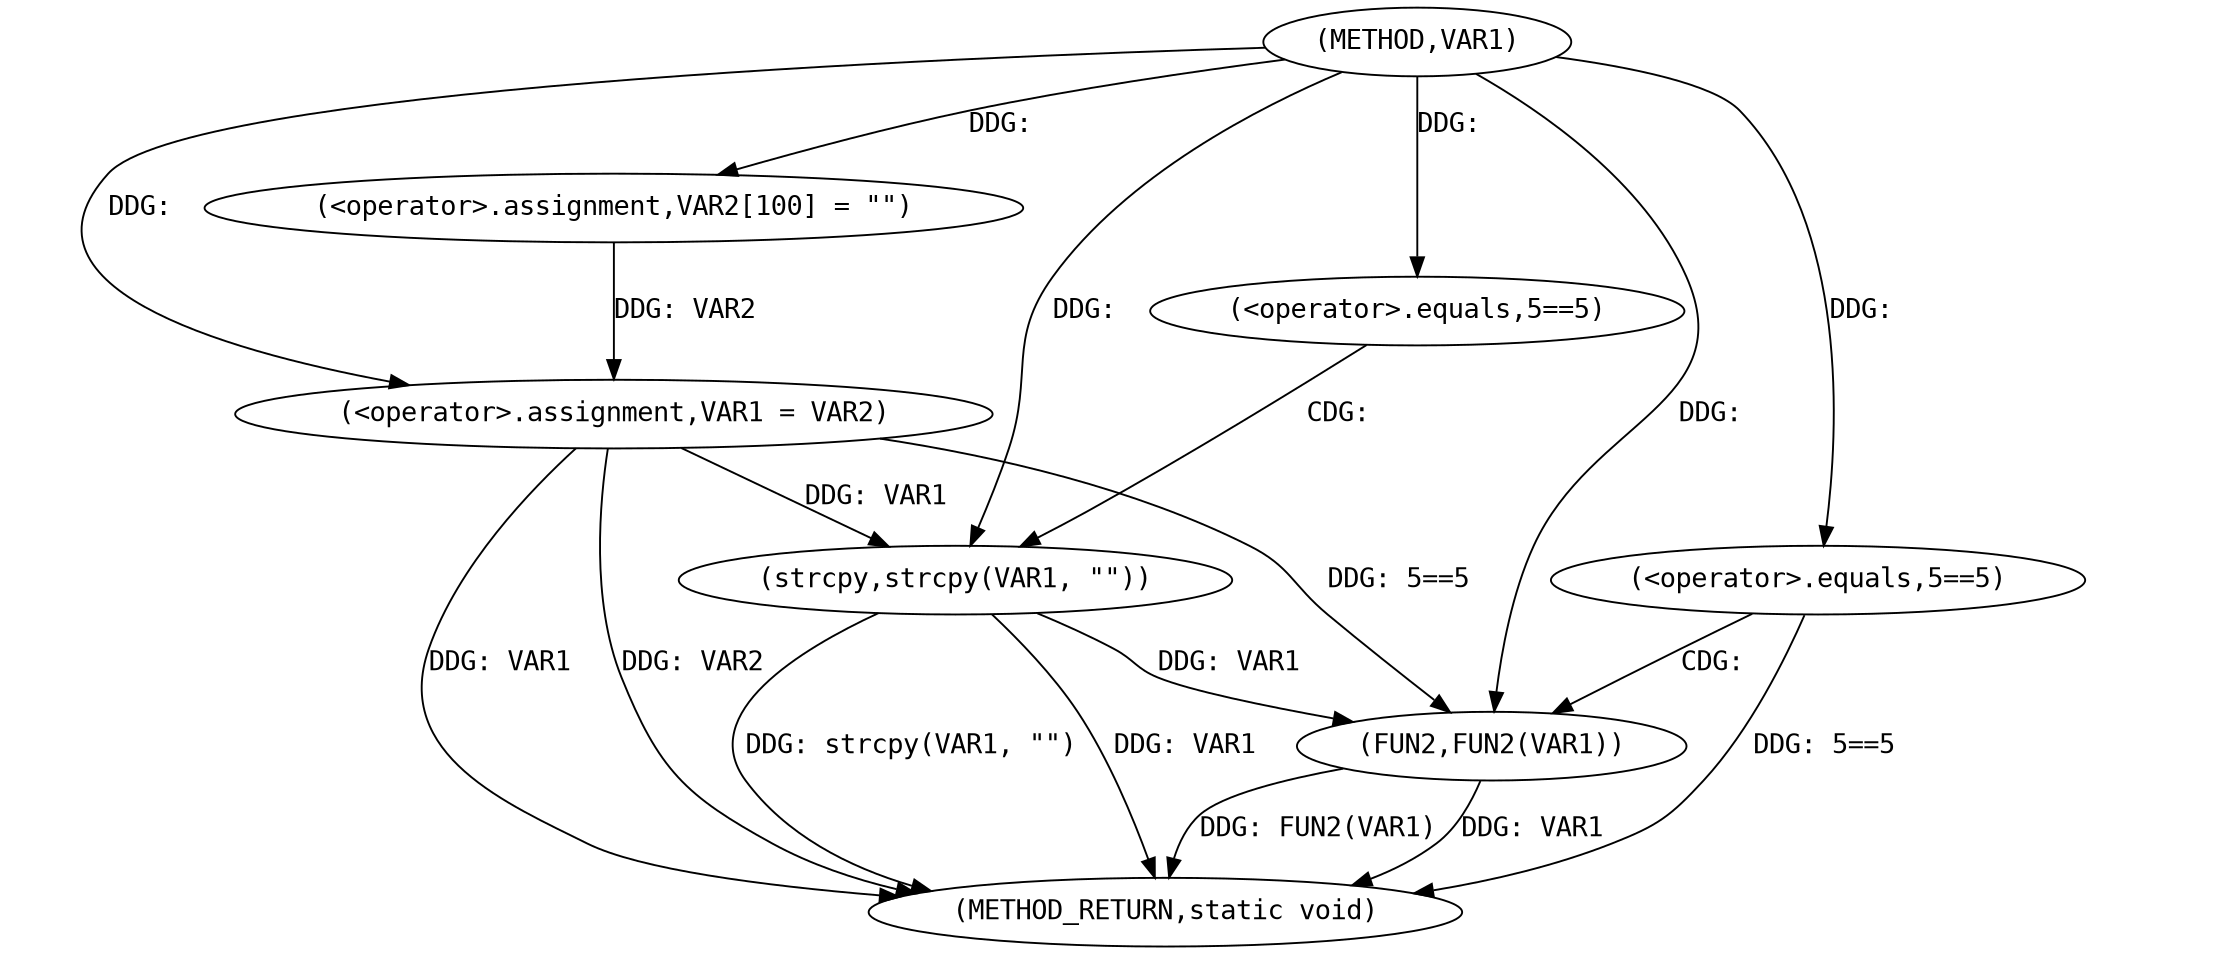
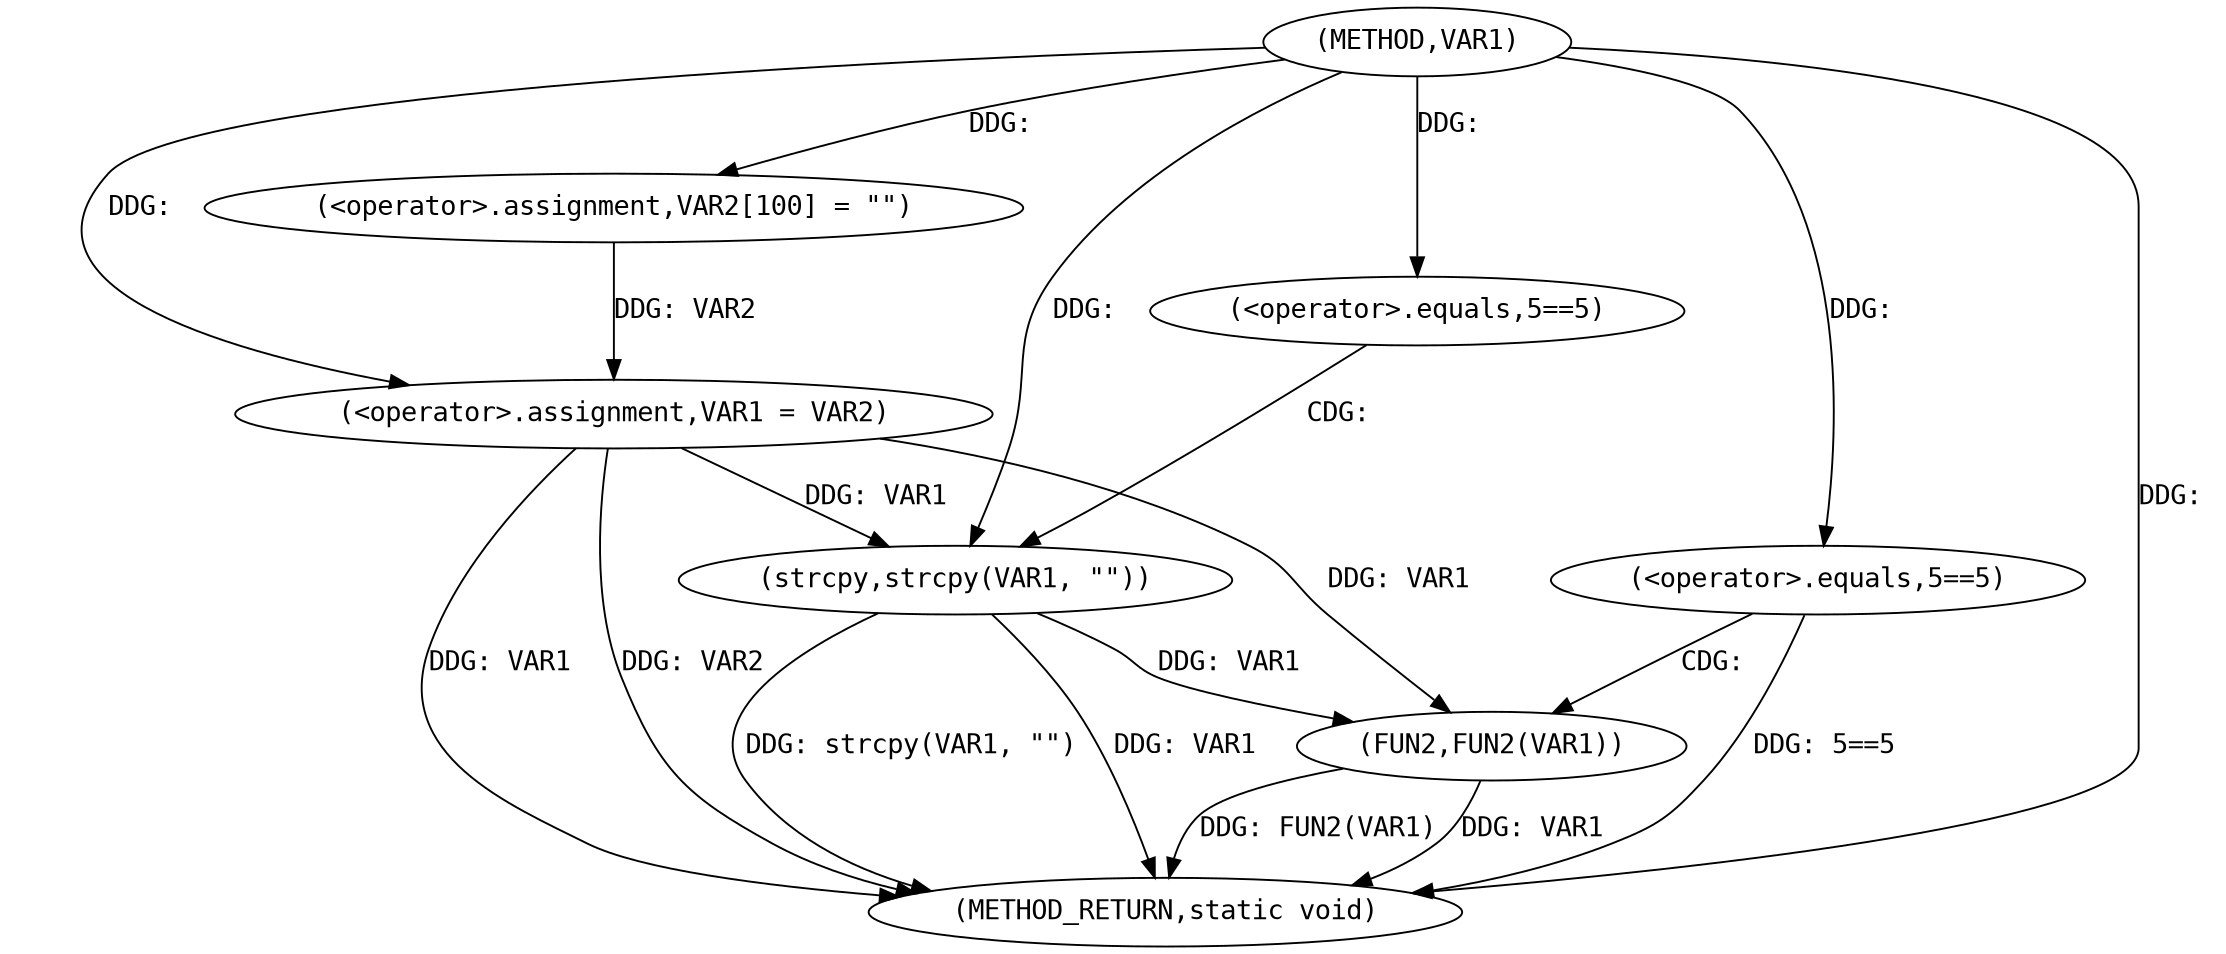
edge "(METHOD,VAR1)" -> "(FUN2,FUN2(VAR1))": now "(METHOD,VAR1)" -> "(METHOD_RETURN,static void)"
edge "(<operator>.assignment,VAR1 = VAR2)" -> "(FUN2,FUN2(VAR1))": label "DDG: 5==5" -> "DDG: VAR1"
